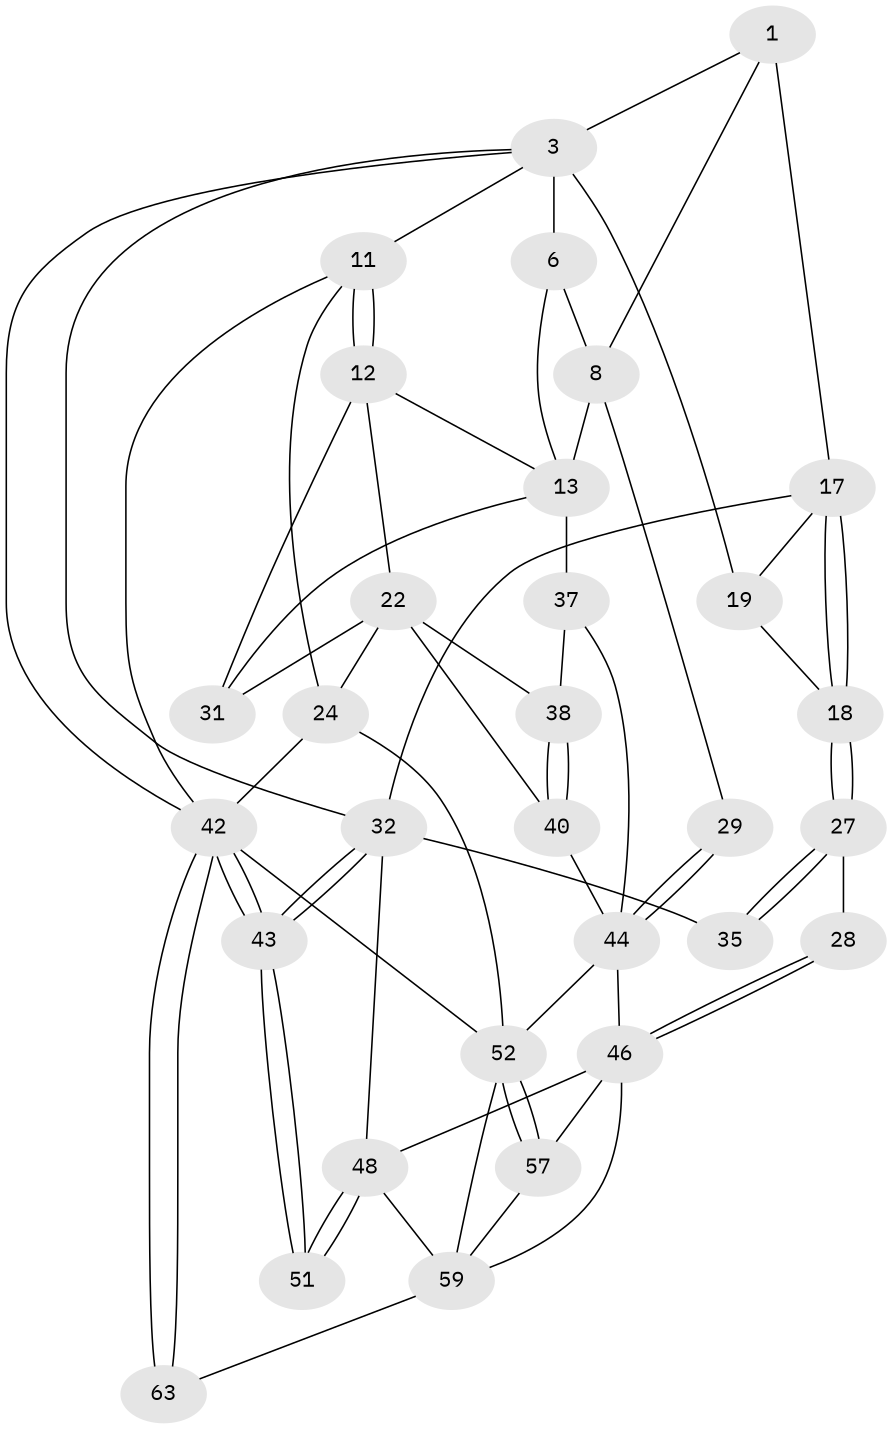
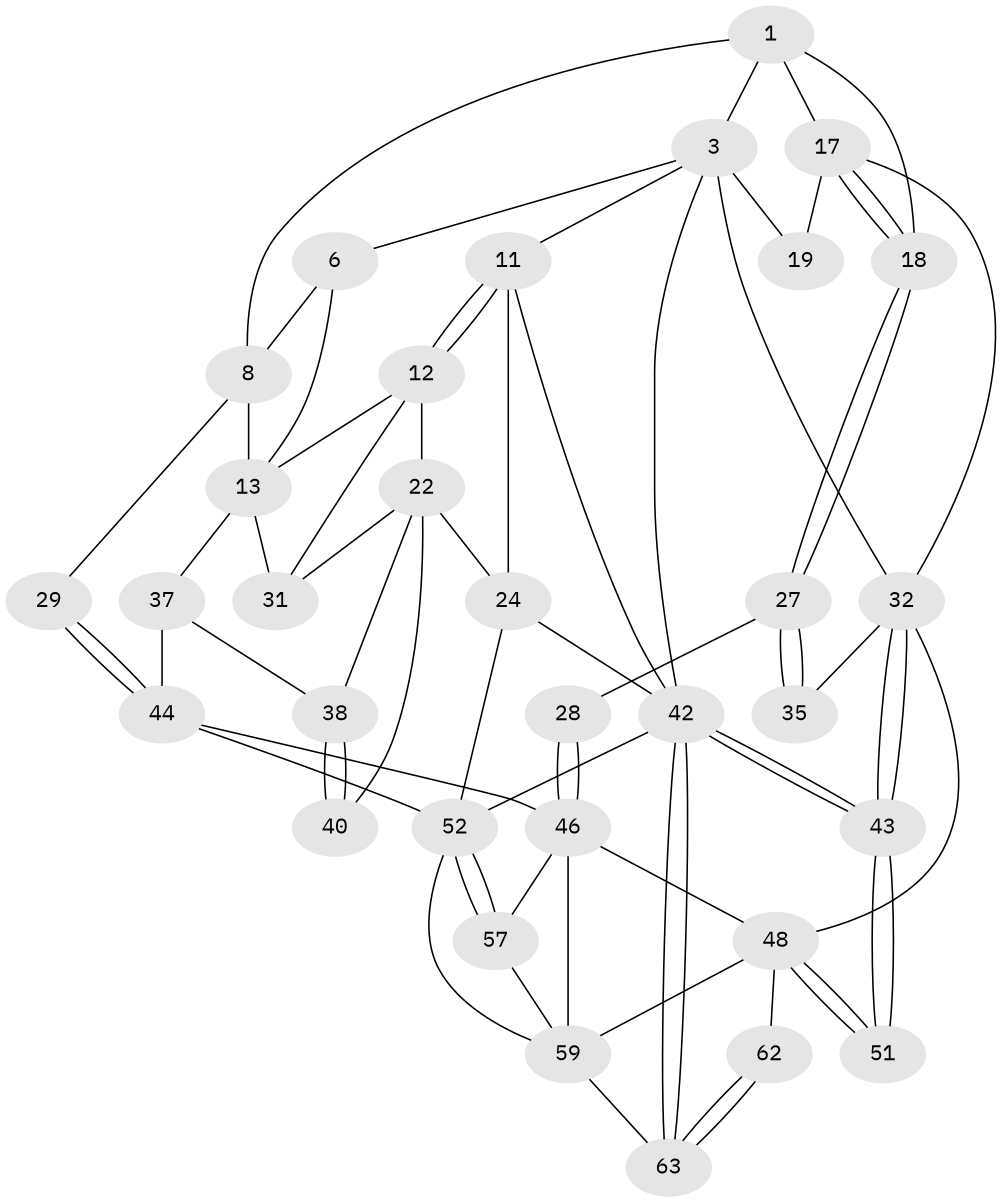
edge "19" -- "18": now "1" -- "18"
edge "40" -- "44": removed
node "62": added
